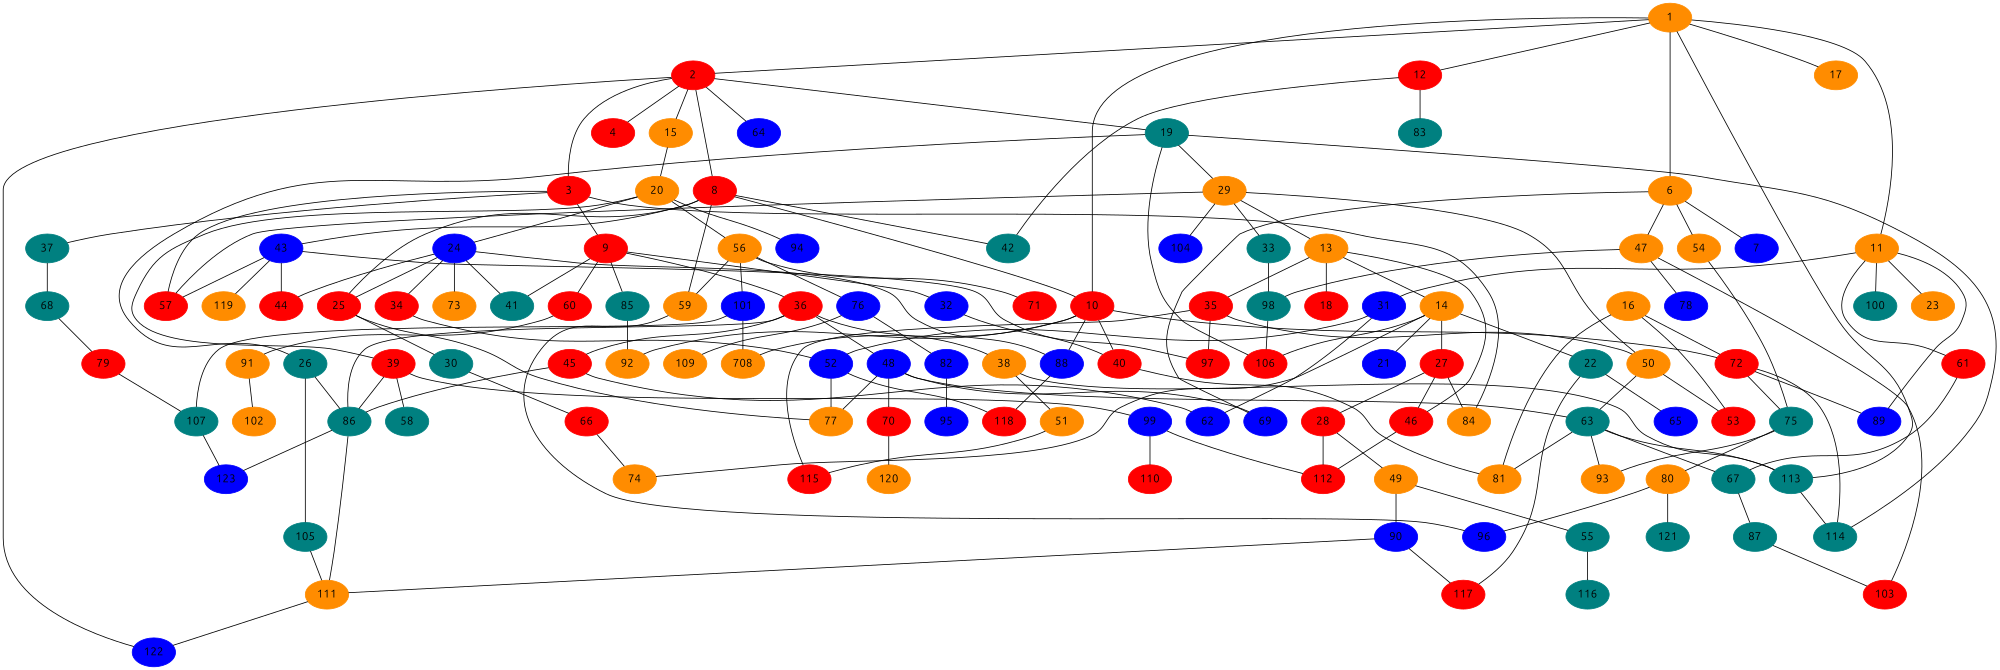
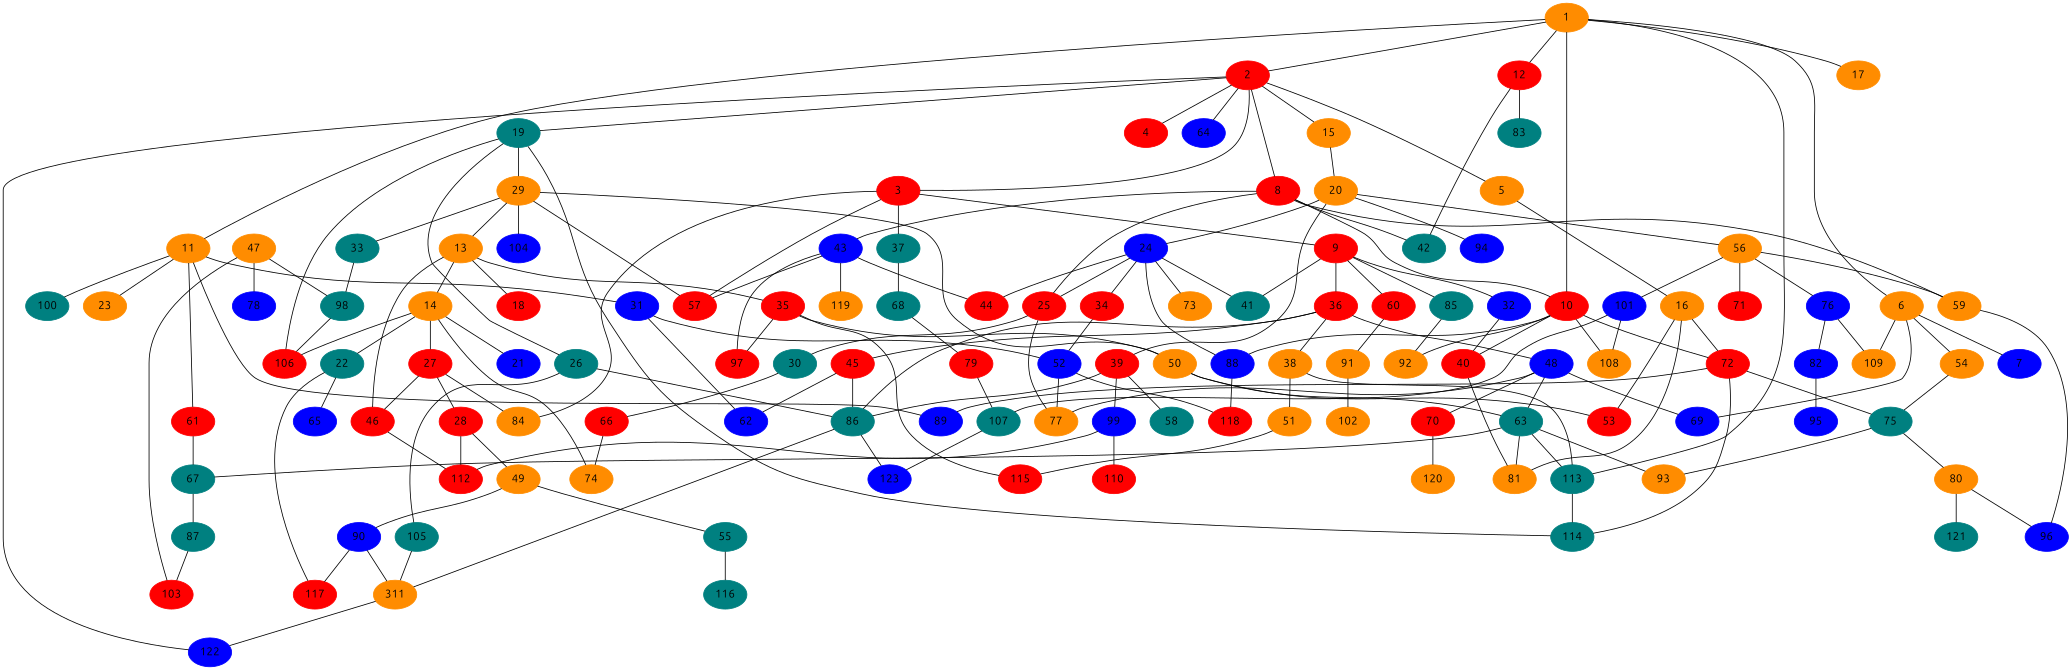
node "5": added
edge "6" -- "47": now "6" -- "109"
node "708": label "708" -> "108"
node "111": label "111" -> "311"
